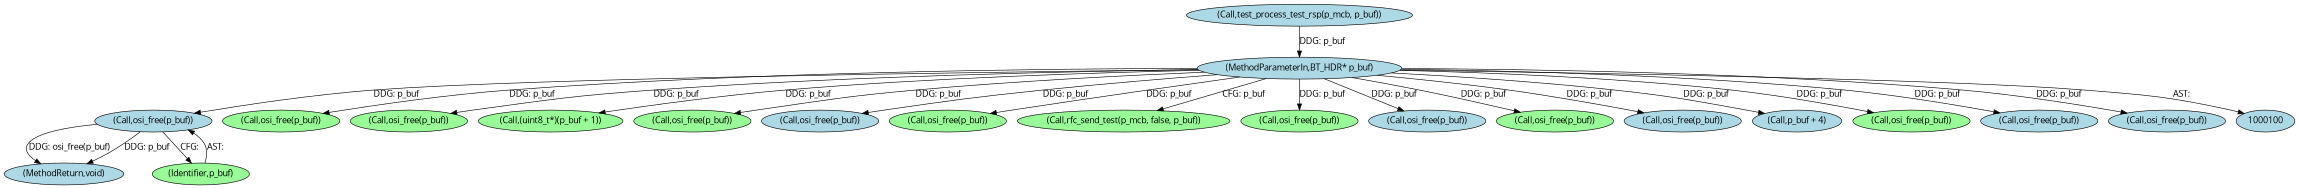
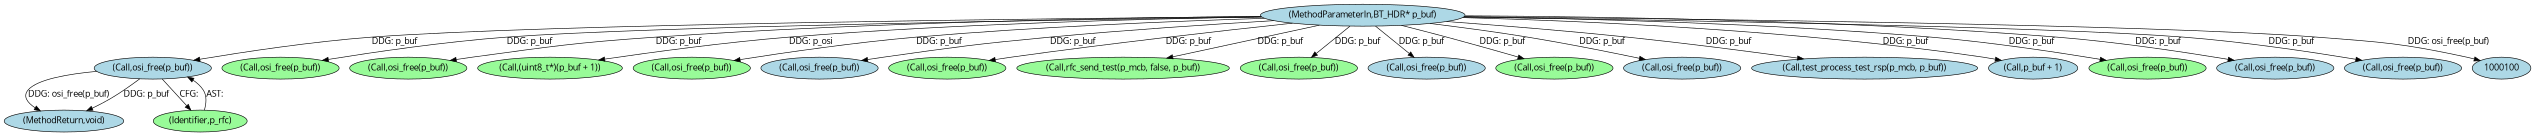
edge "(Call,test_process_test_rsp(p_mcb, p_buf))" -> "(MethodParameterIn,BT_HDR* p_buf)": reversed
edge "(MethodParameterIn,BT_HDR* p_buf)" -> "(Call,(uint8_t*)(p_buf + 1))": label "DDG: p_buf" -> "DDG: p_osi"
edge "(MethodParameterIn,BT_HDR* p_buf)" -> "(Call,rfc_send_test(p_mcb, false, p_buf))": label "CFG: p_buf" -> "DDG: p_buf"
edge "(MethodParameterIn,BT_HDR* p_buf)" -> "1000100": label "AST: " -> "DDG: osi_free(p_buf)"
node "(Call,p_buf + 4)": label "(Call,p_buf + 4)" -> "(Call,p_buf + 1)"
node "(Identifier,p_buf)": label "(Identifier,p_buf)" -> "(Identifier,p_rfc)"
